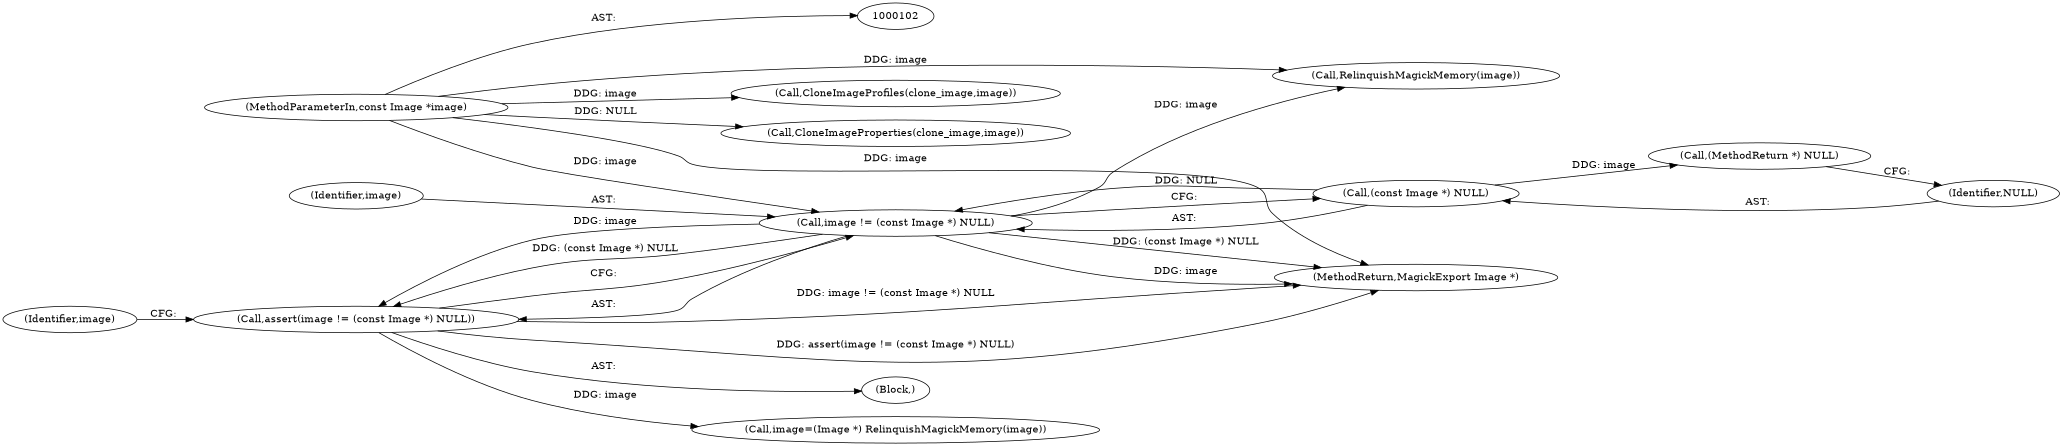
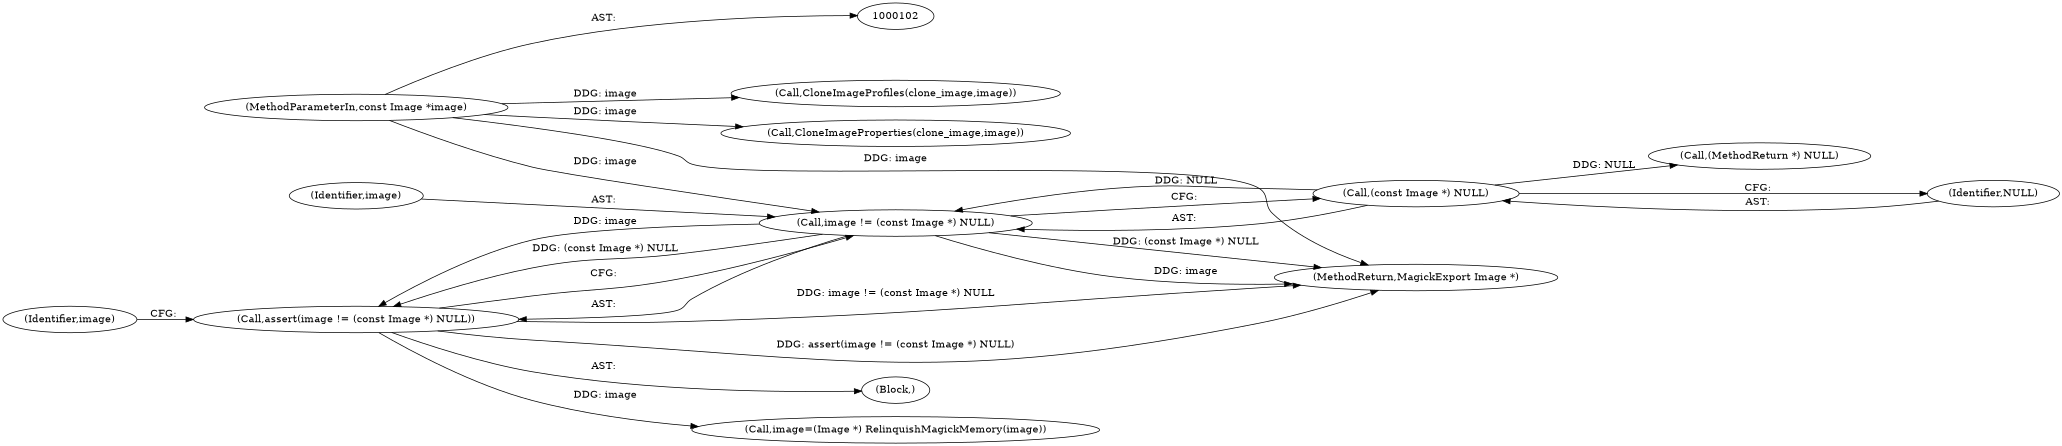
node "(Call,RelinquishMagickMemory(image))": removed
edge "(MethodParameterIn,const Image *image)" -> "(Call,CloneImageProperties(clone_image,image))": label "DDG: NULL" -> "DDG: image"
edge "(Call,(const Image *) NULL)" -> "(Call,(MethodReturn *) NULL)": label "DDG: image" -> "DDG: NULL"
edge "(Call,(MethodReturn *) NULL)" -> "(Identifier,NULL)": now "(Call,(const Image *) NULL)" -> "(Identifier,NULL)"
